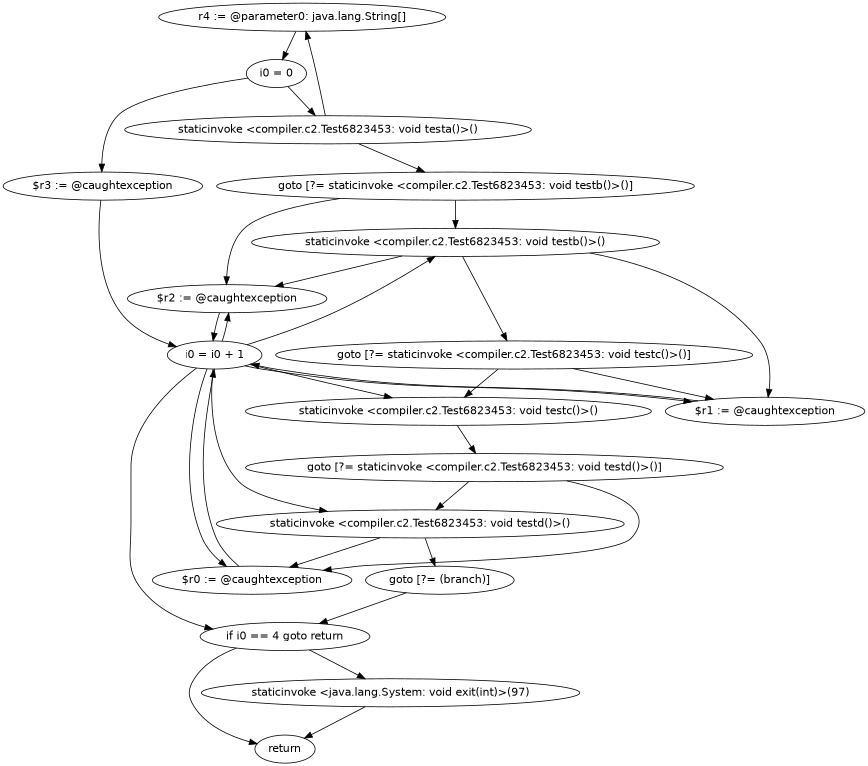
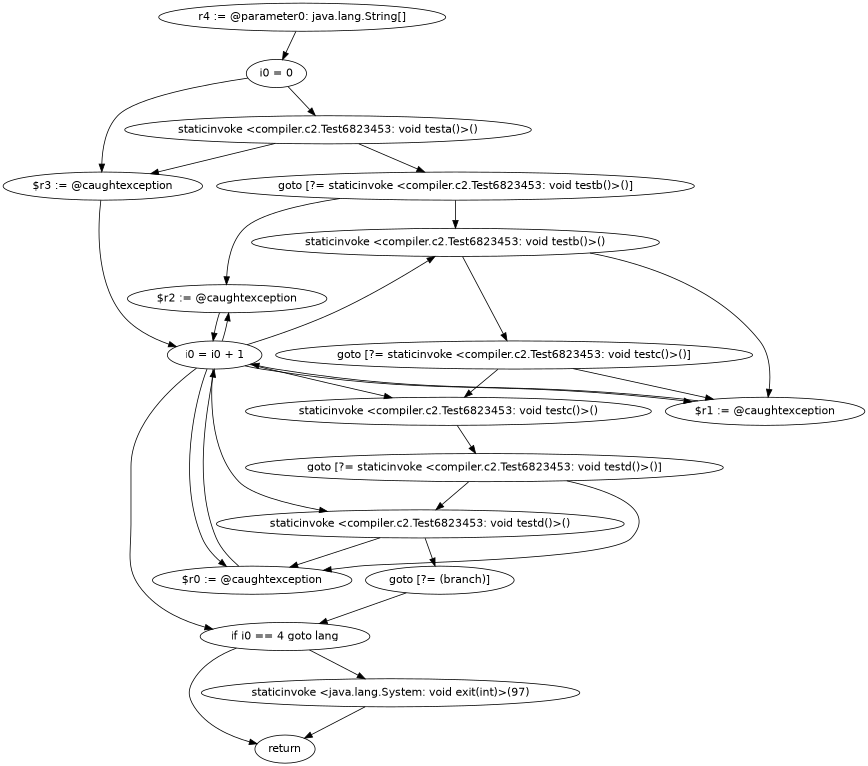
edge "staticinvoke <compiler.c2.Test6823453: void testa()>()" -> "r4 := @parameter0: java.lang.String[]": now "staticinvoke <compiler.c2.Test6823453: void testa()>()" -> "$r3 := @caughtexception"
edge "staticinvoke <compiler.c2.Test6823453: void testb()>()" -> "$r2 := @caughtexception": removed
node "if i0 == 4 goto return": label "if i0 == 4 goto return" -> "if i0 == 4 goto lang"
